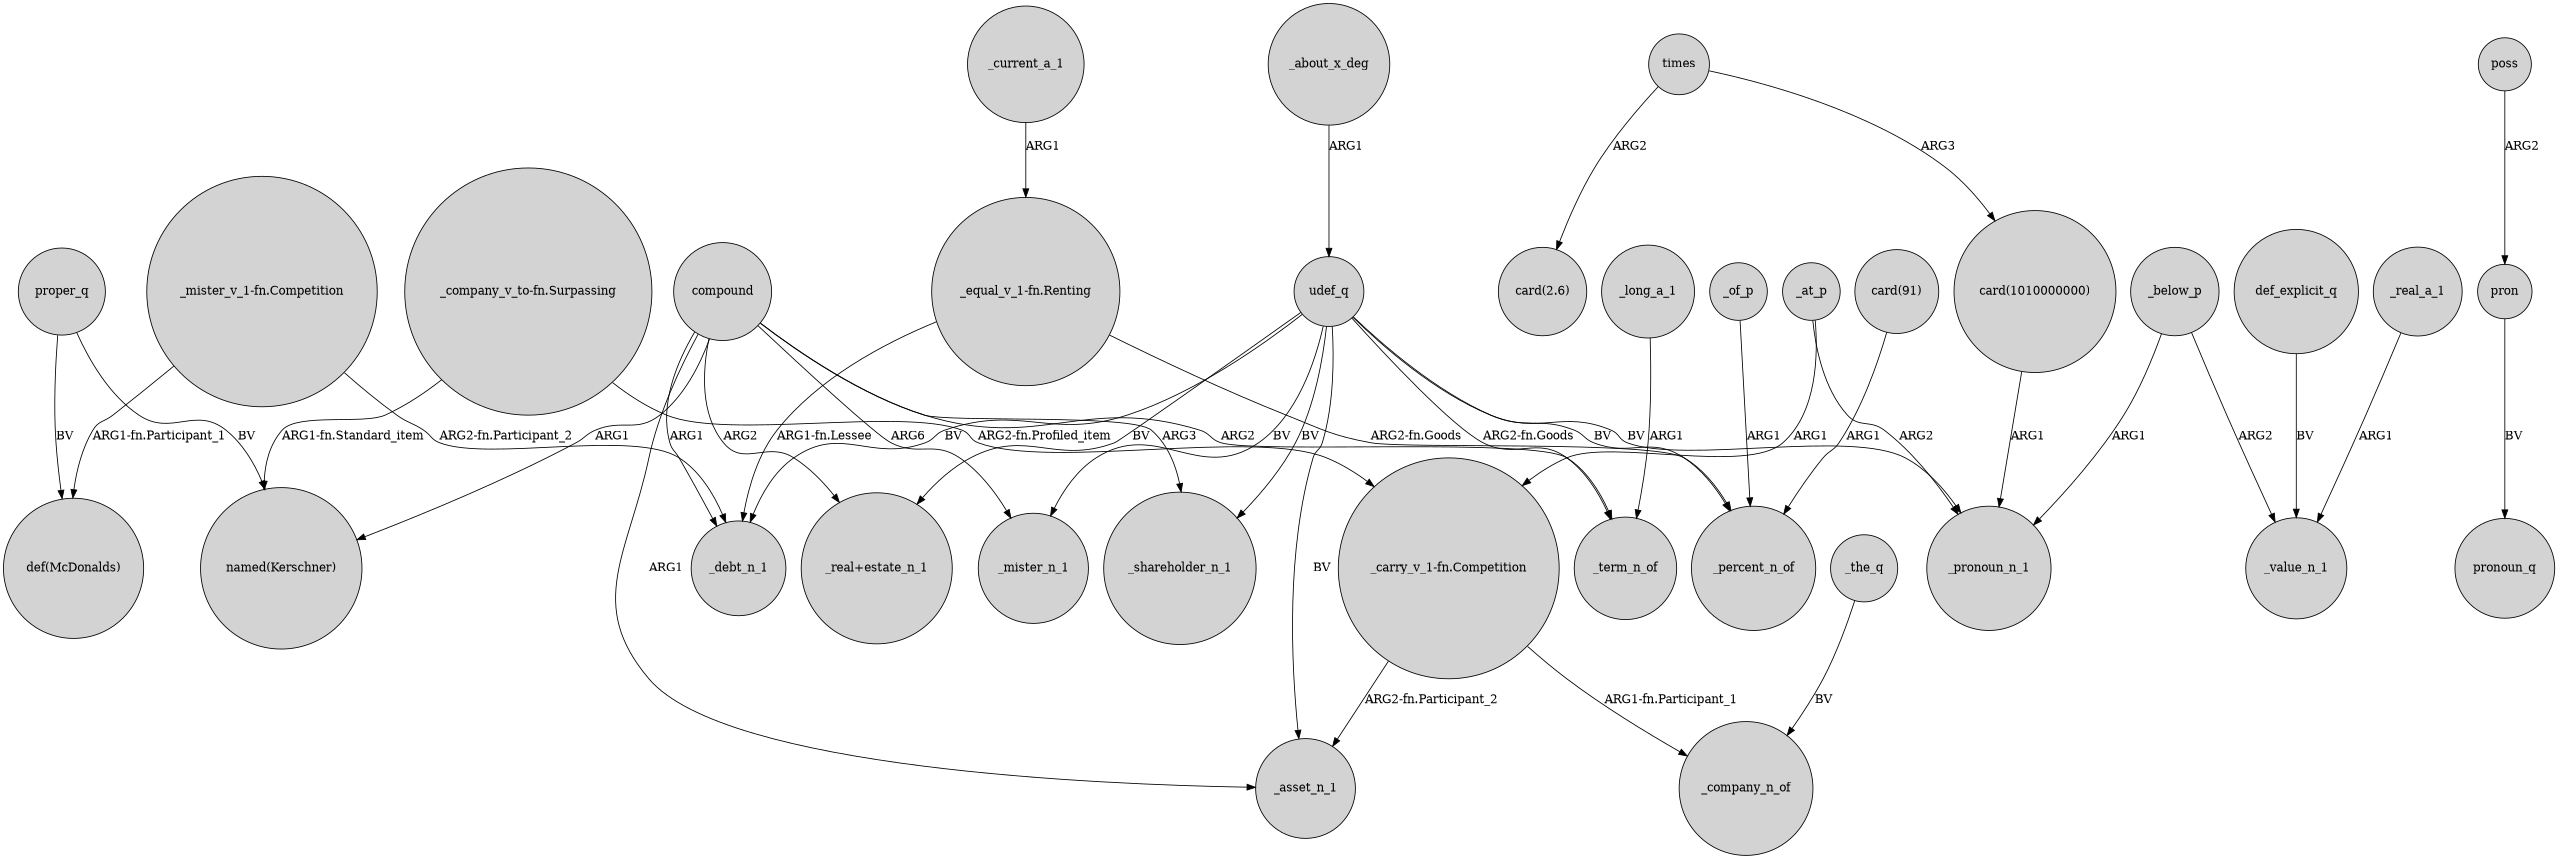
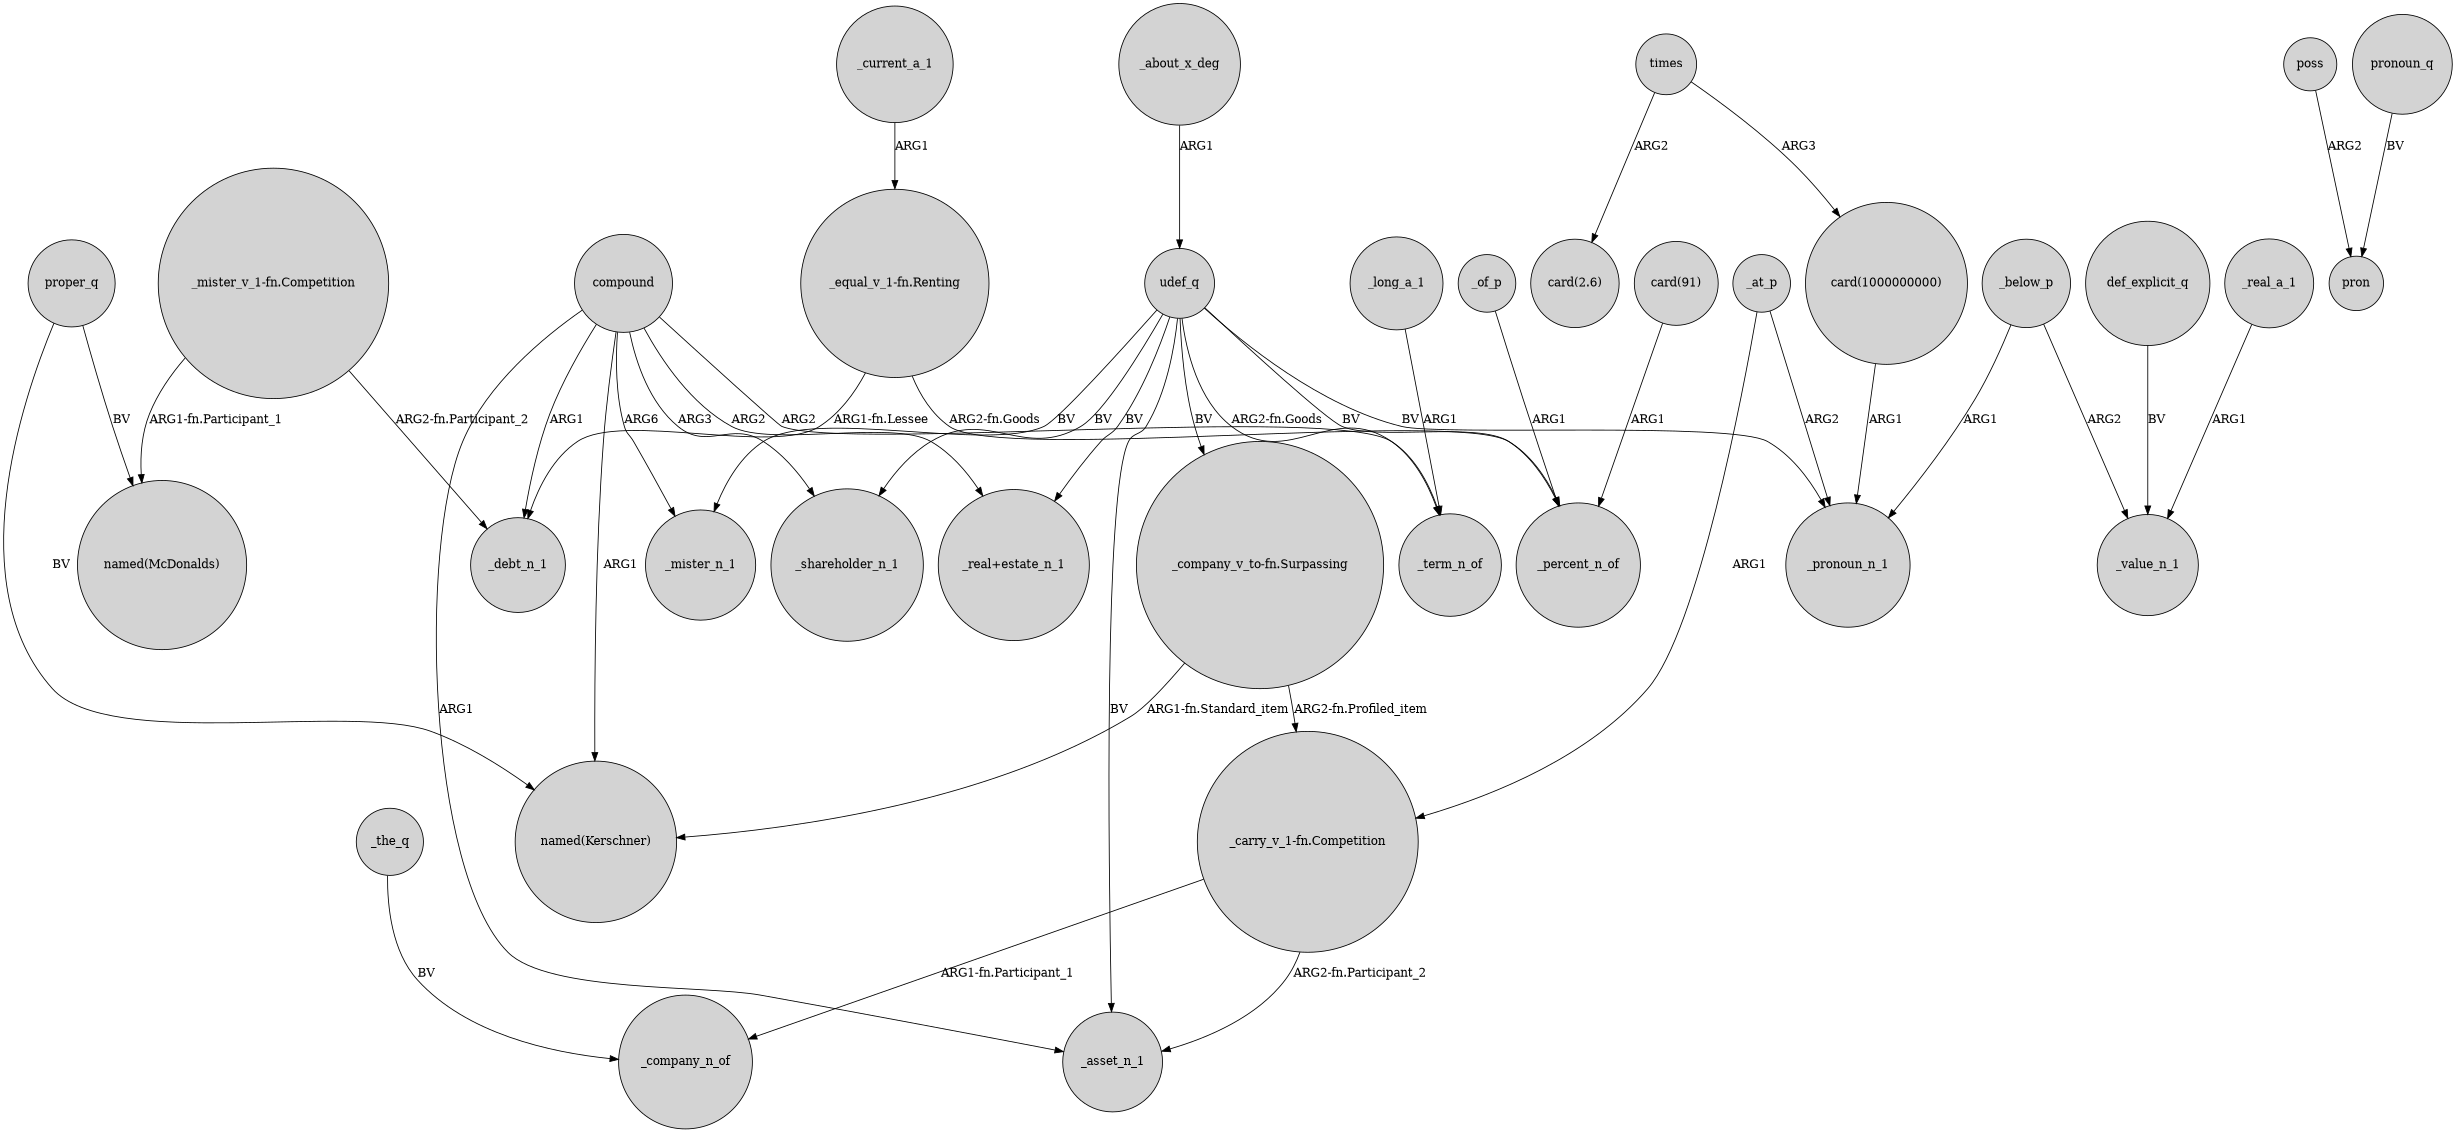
node "card(1010000000)": label "card(1010000000)" -> "card(1000000000)"
edge "pron" -> "pronoun_q": reversed
edge "udef_q" -> "_debt_n_1": now "udef_q" -> "_company_v_to-fn.Surpassing"
node "def(McDonalds)": label "def(McDonalds)" -> "named(McDonalds)"
